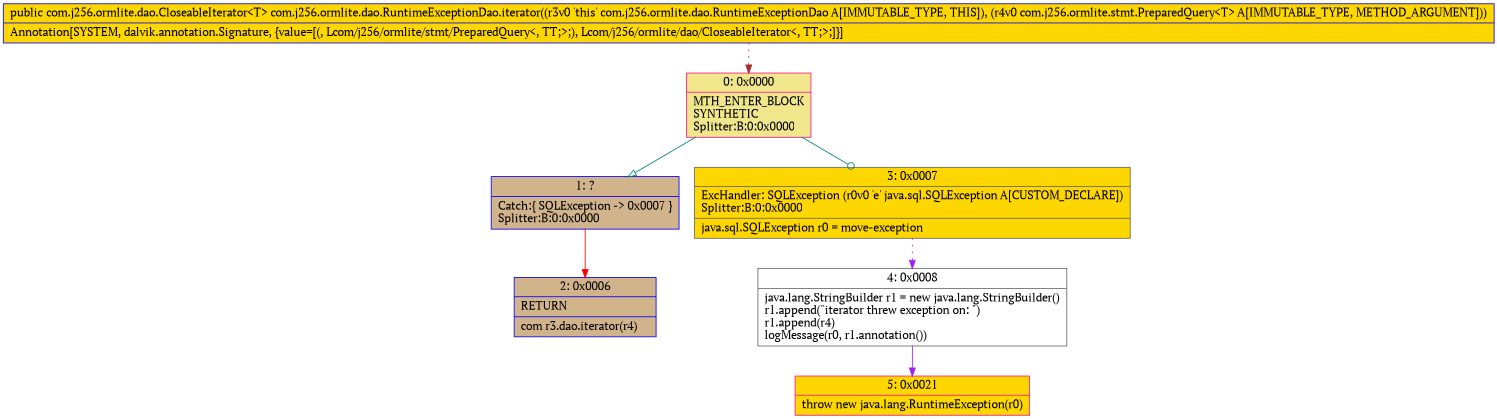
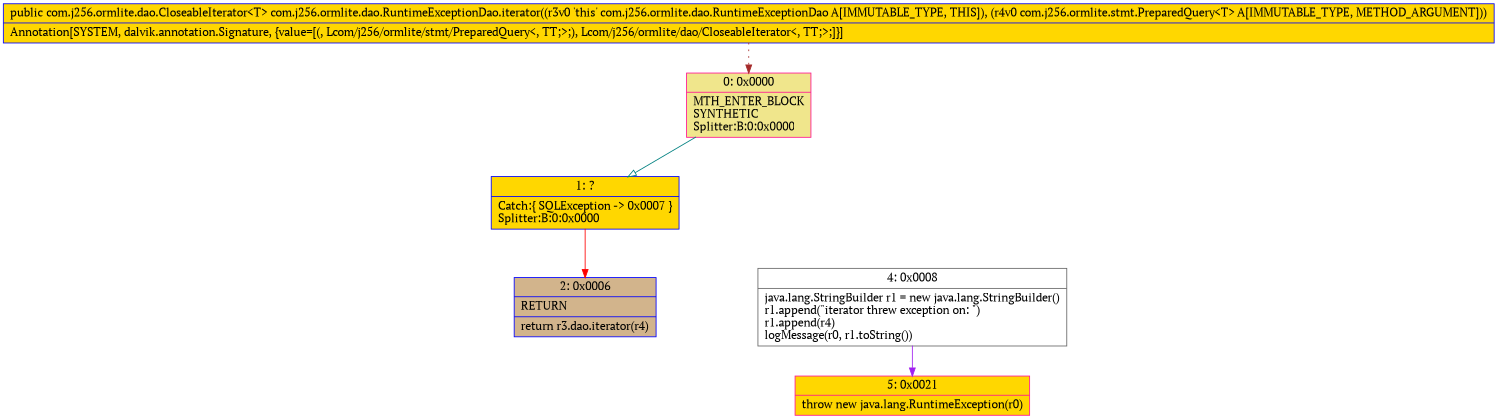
node "1: ?": fillcolor tan -> gold
node "3: 0x0007": removed
node "2: 0x0006": text "com r3.dao.iterator(r4)" -> "return r3.dao.iterator(r4)"
node "4: 0x0008": text "logMessage(r0, r1.annotation())" -> "logMessage(r0, r1.toString())"
